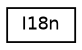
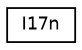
node "I18n": label "I18n" -> "I17n"
